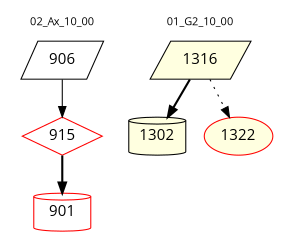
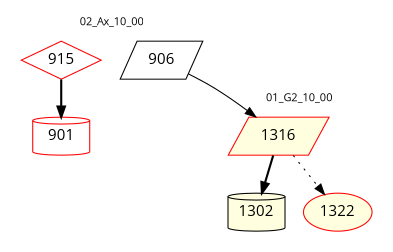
node "1316": color black -> red
edge "906" -> "915": now "906" -> "1316"
